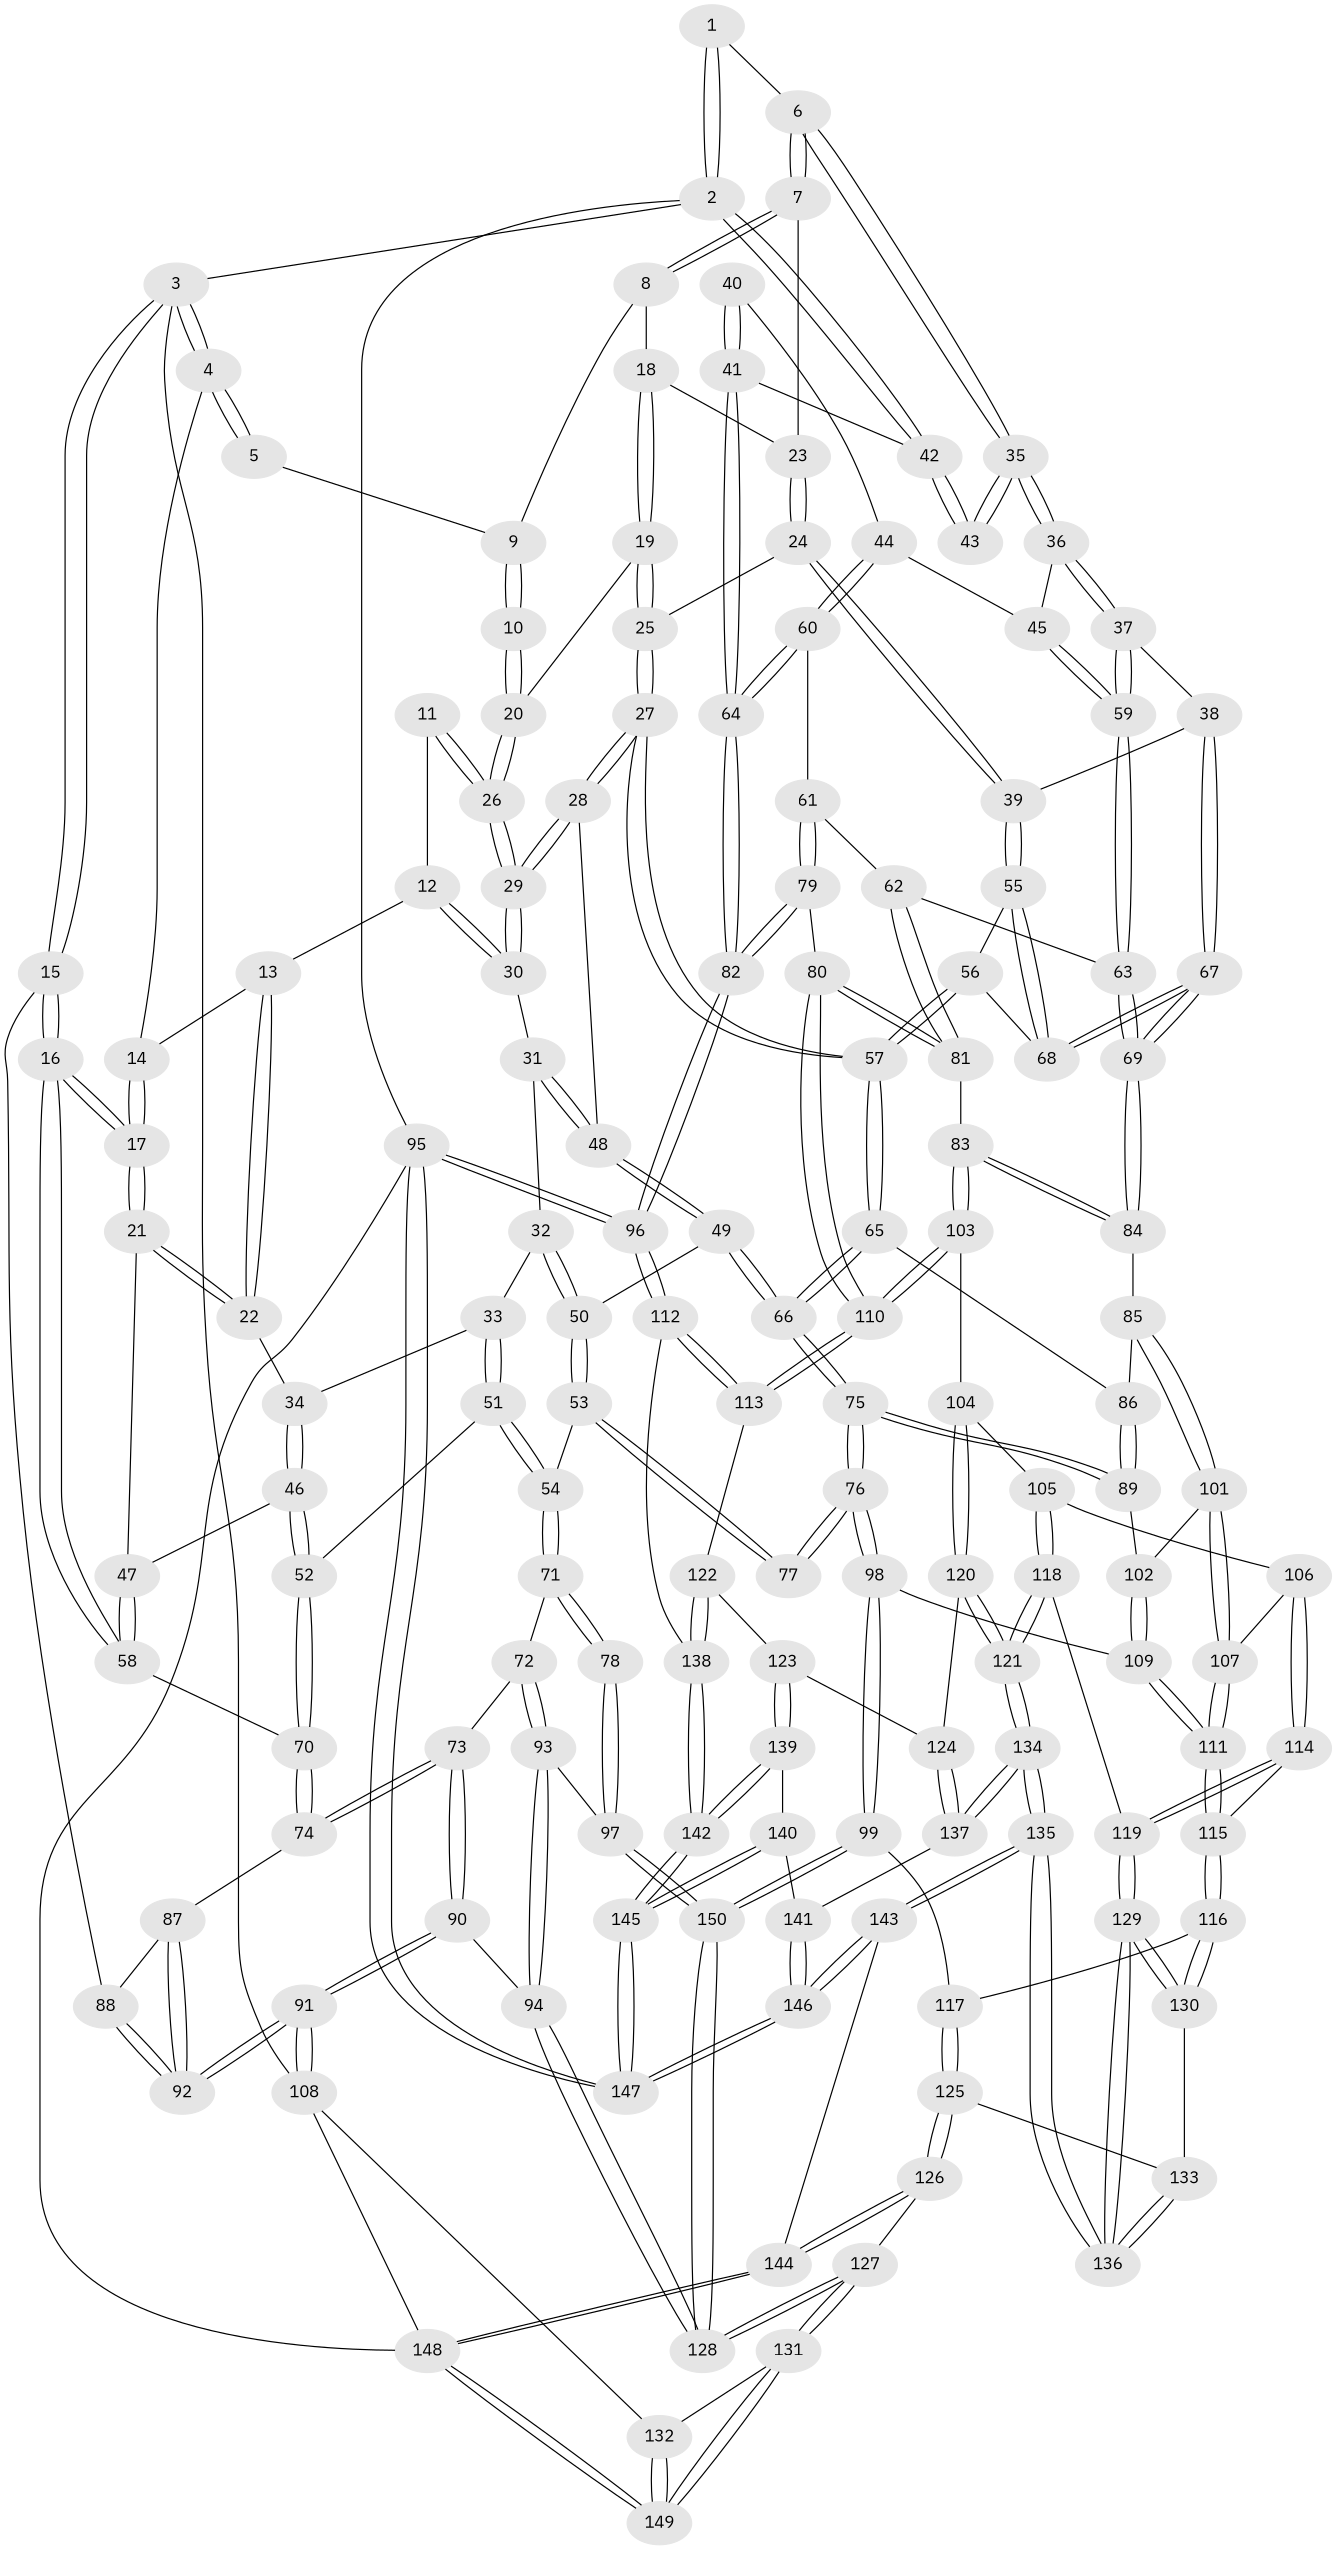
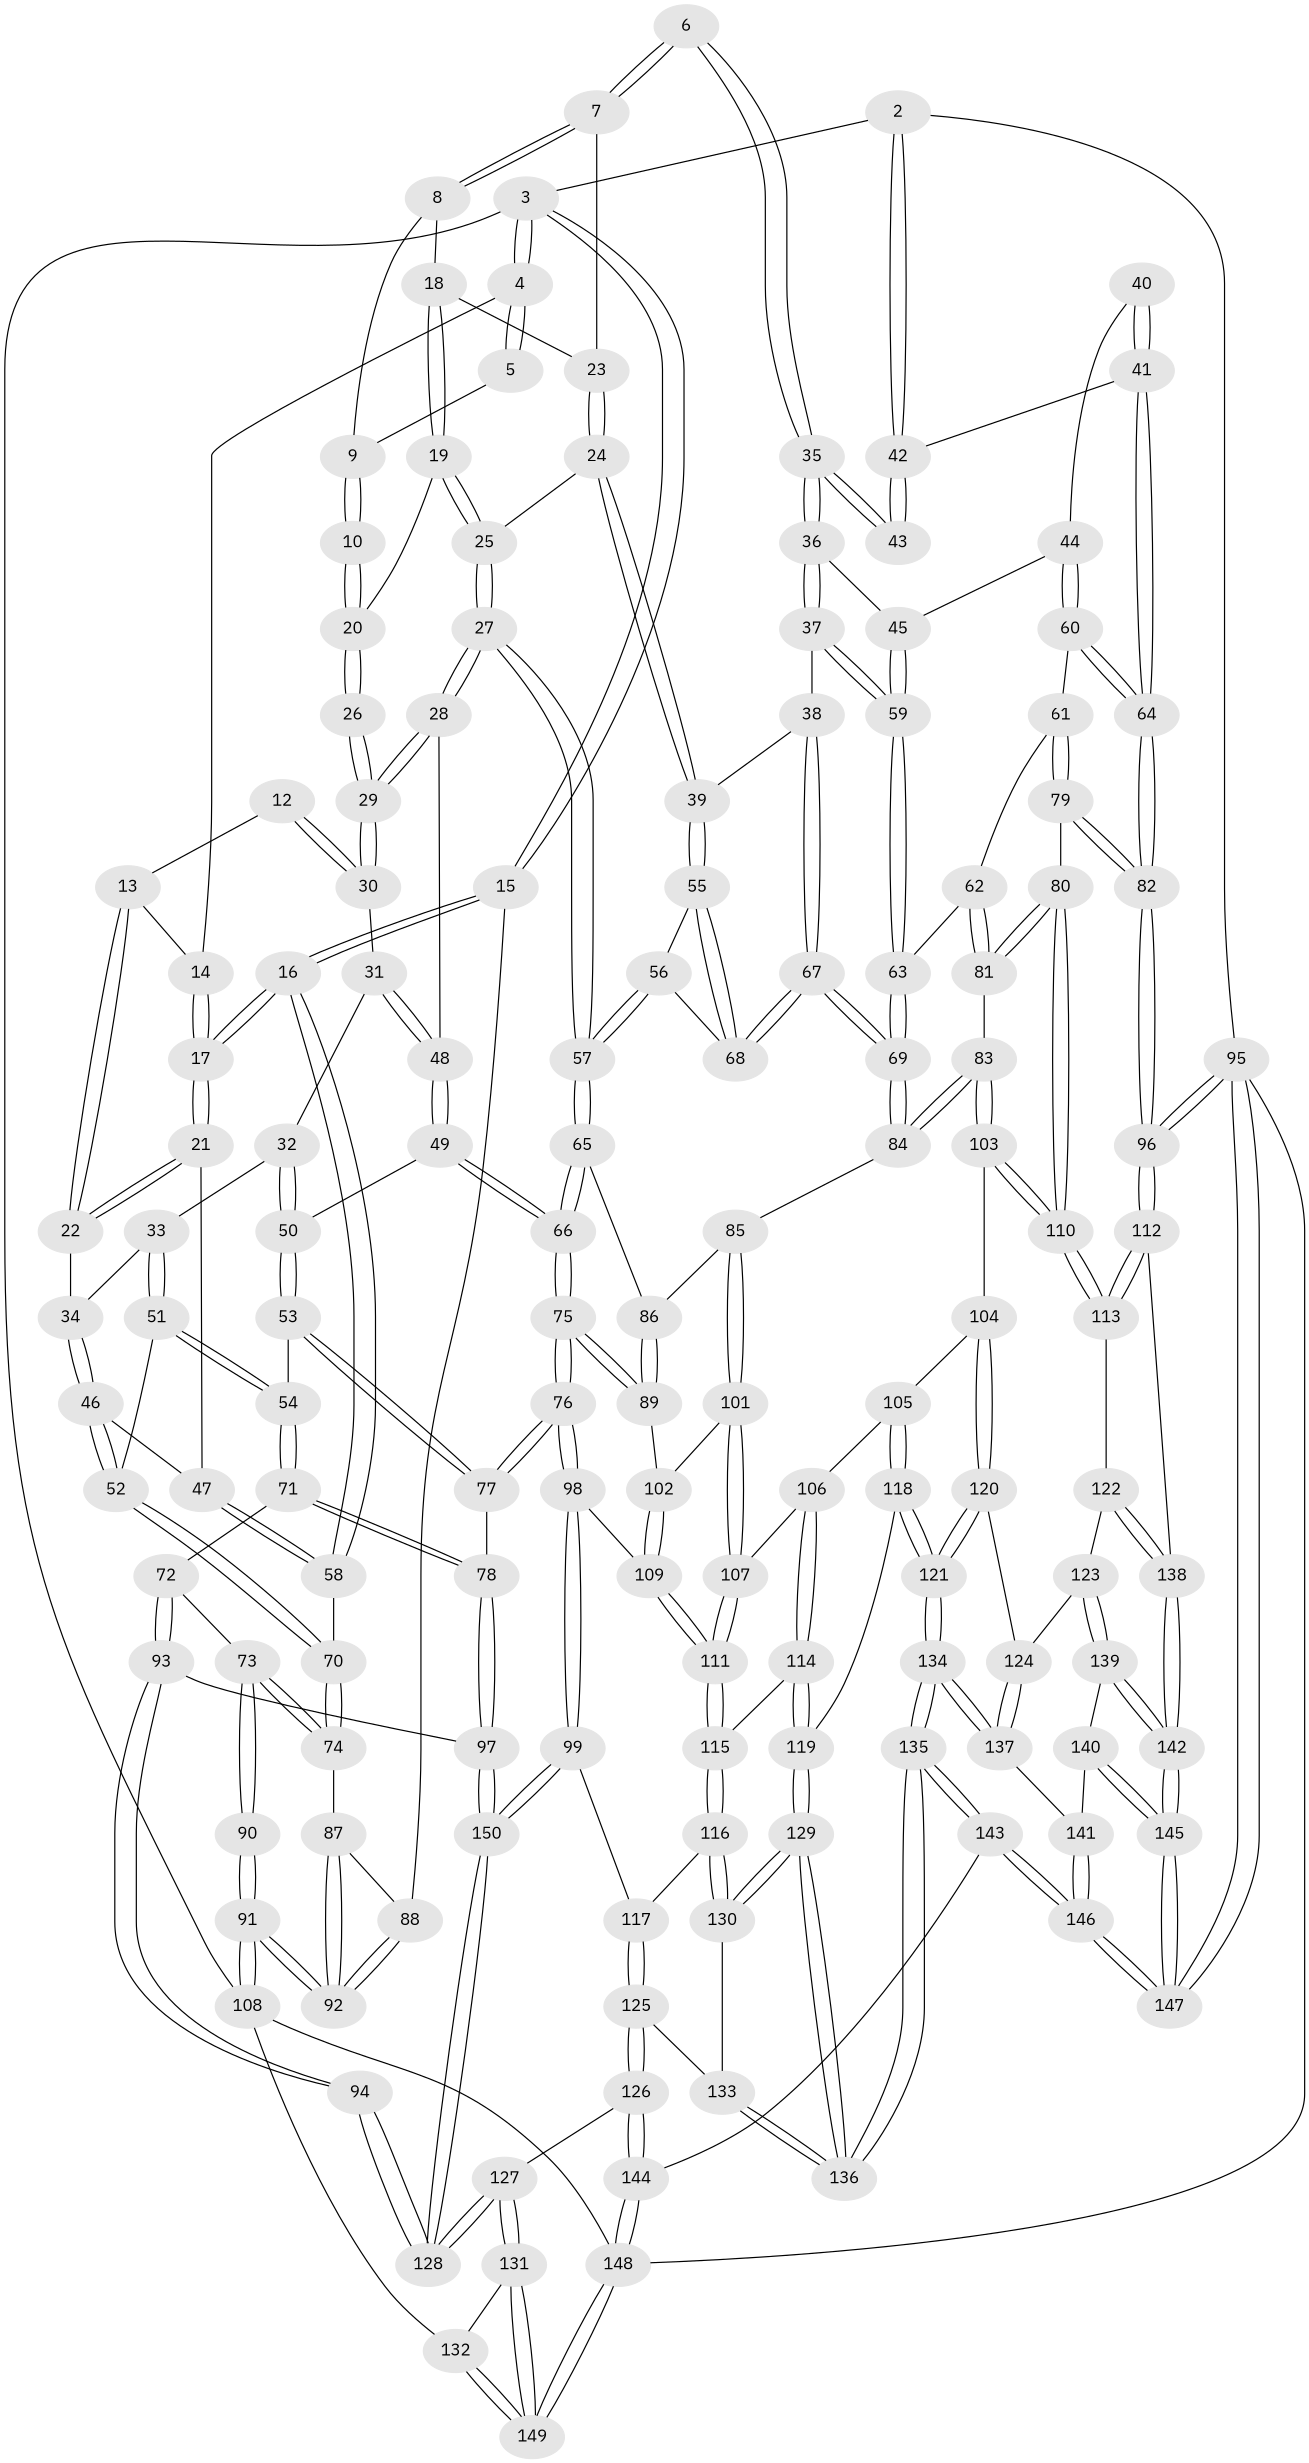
node "1": removed
node "11": removed
edge "77" -- "78": added
edge "90" -- "94": removed
